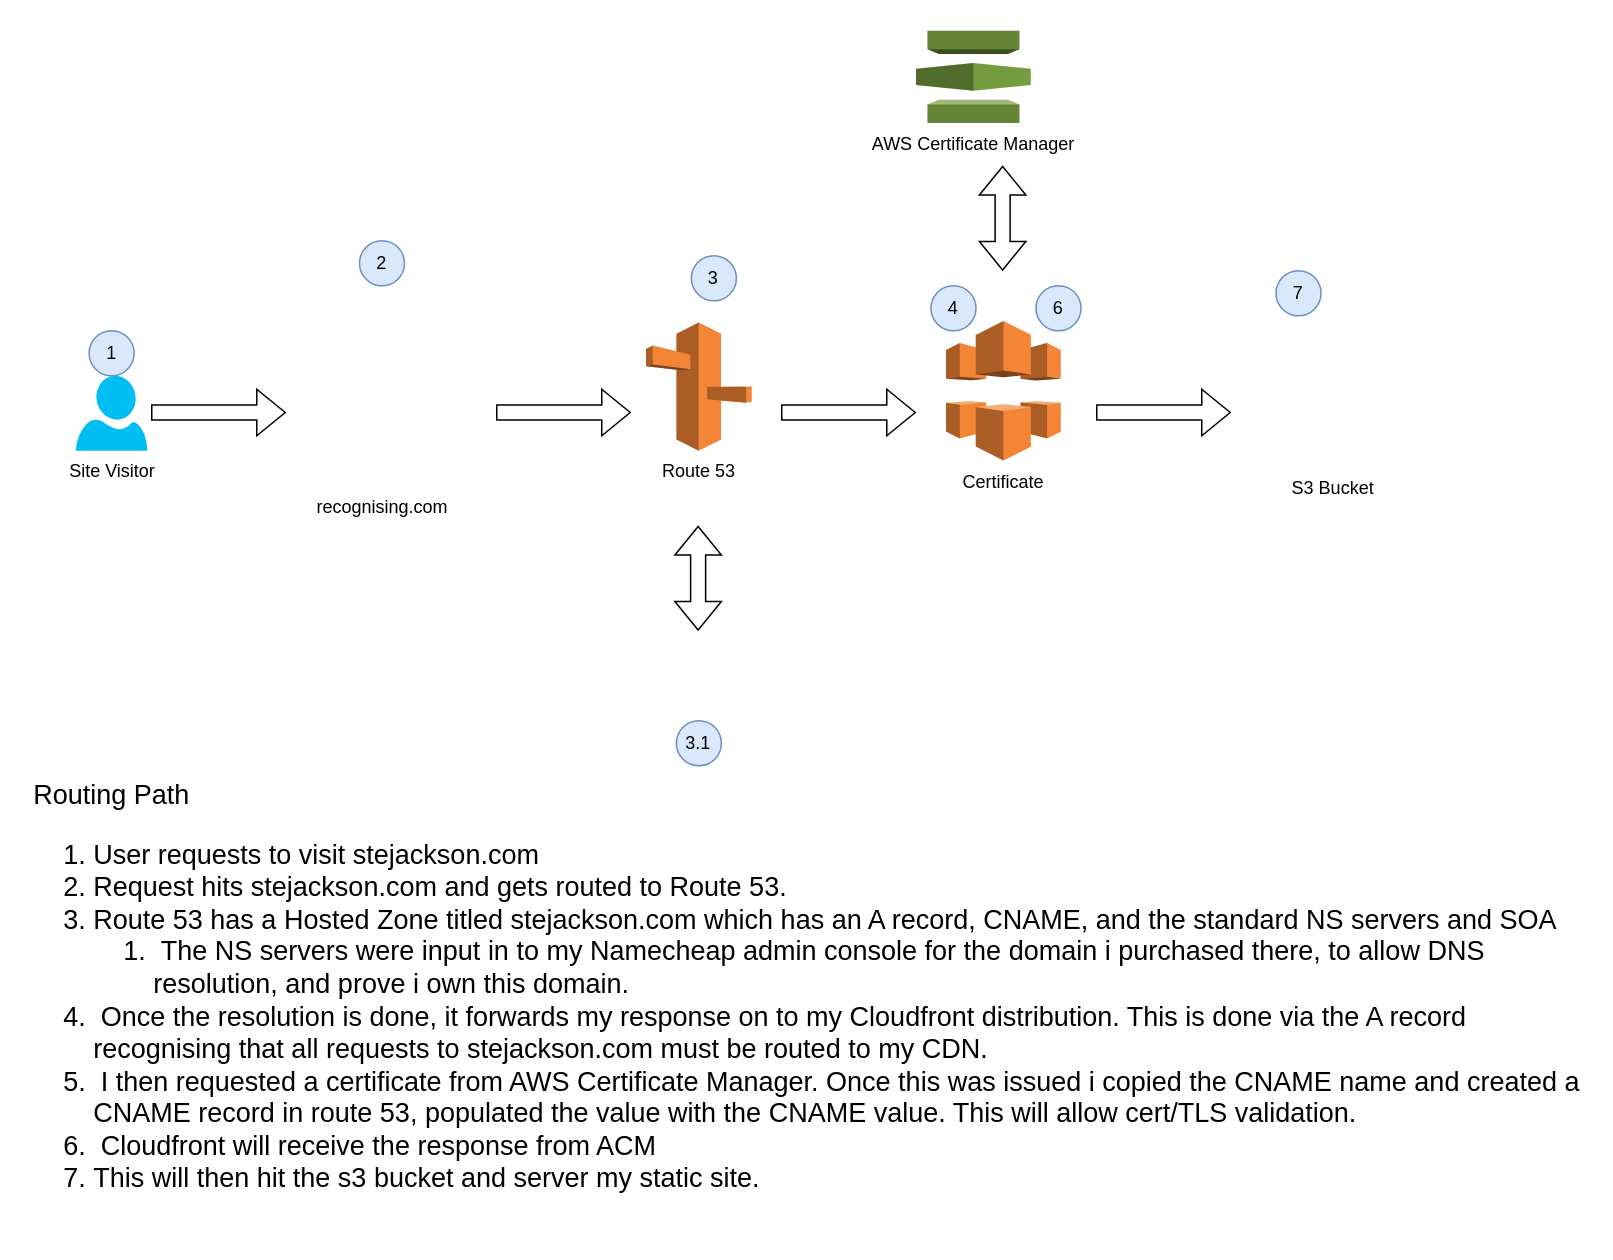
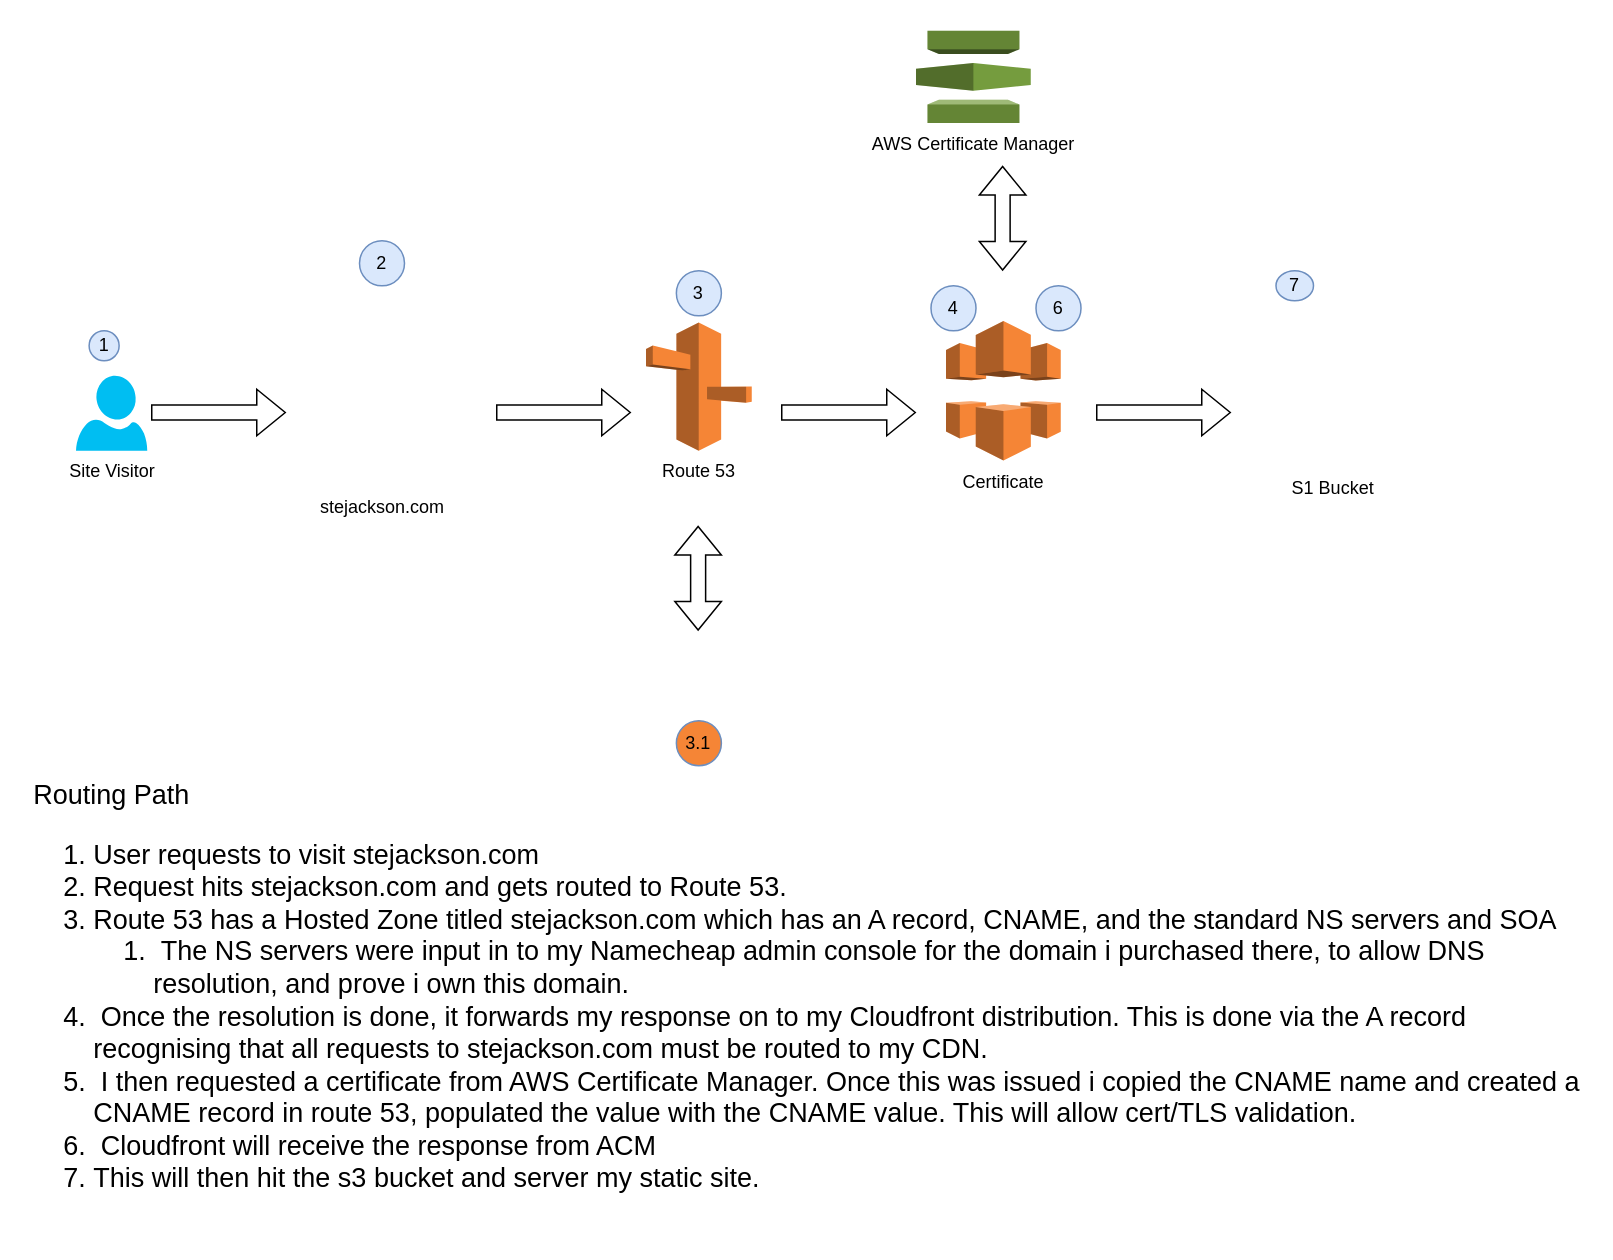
node "3": moved (714, 278) -> (699, 293)
node "7": size 45x45 -> 38x30
node "1": size 45x45 -> 30x30
node "S3 Bucket": label "S3 Bucket" -> "S1 Bucket"
node "recognising.com": label "recognising.com" -> "stejackson.com"
node "3.1": fillcolor #dae8fc -> #f58536
